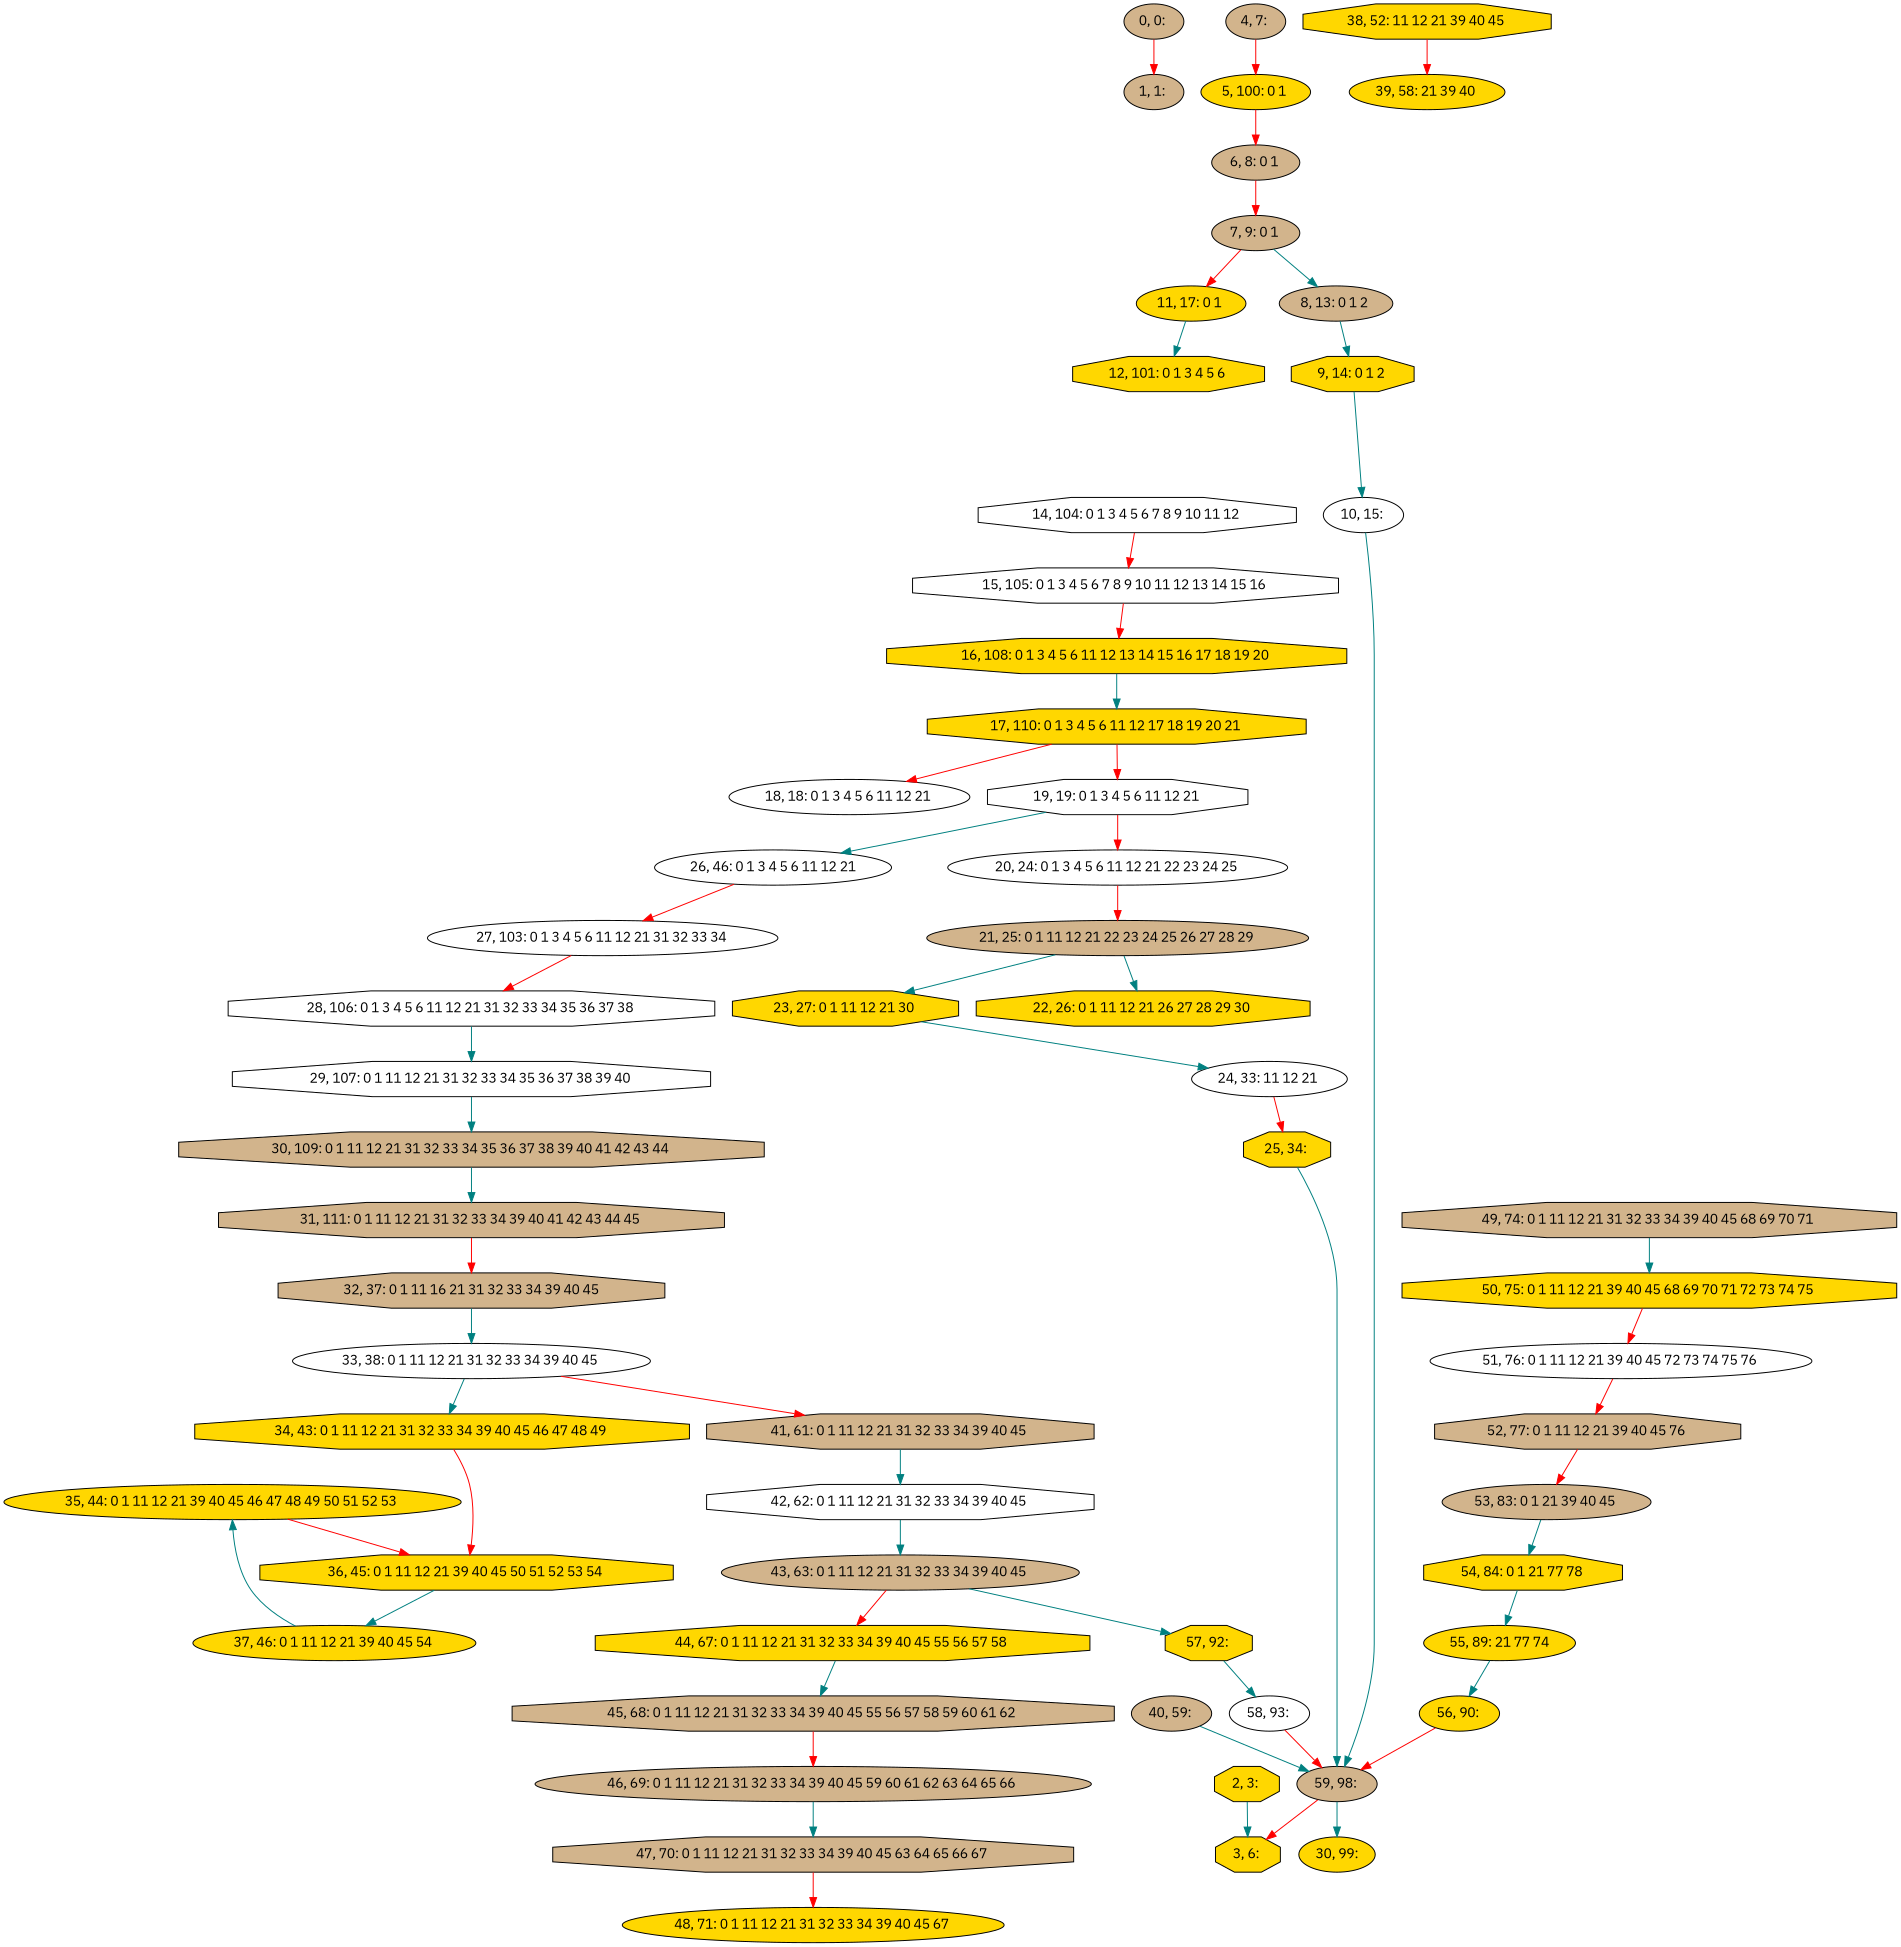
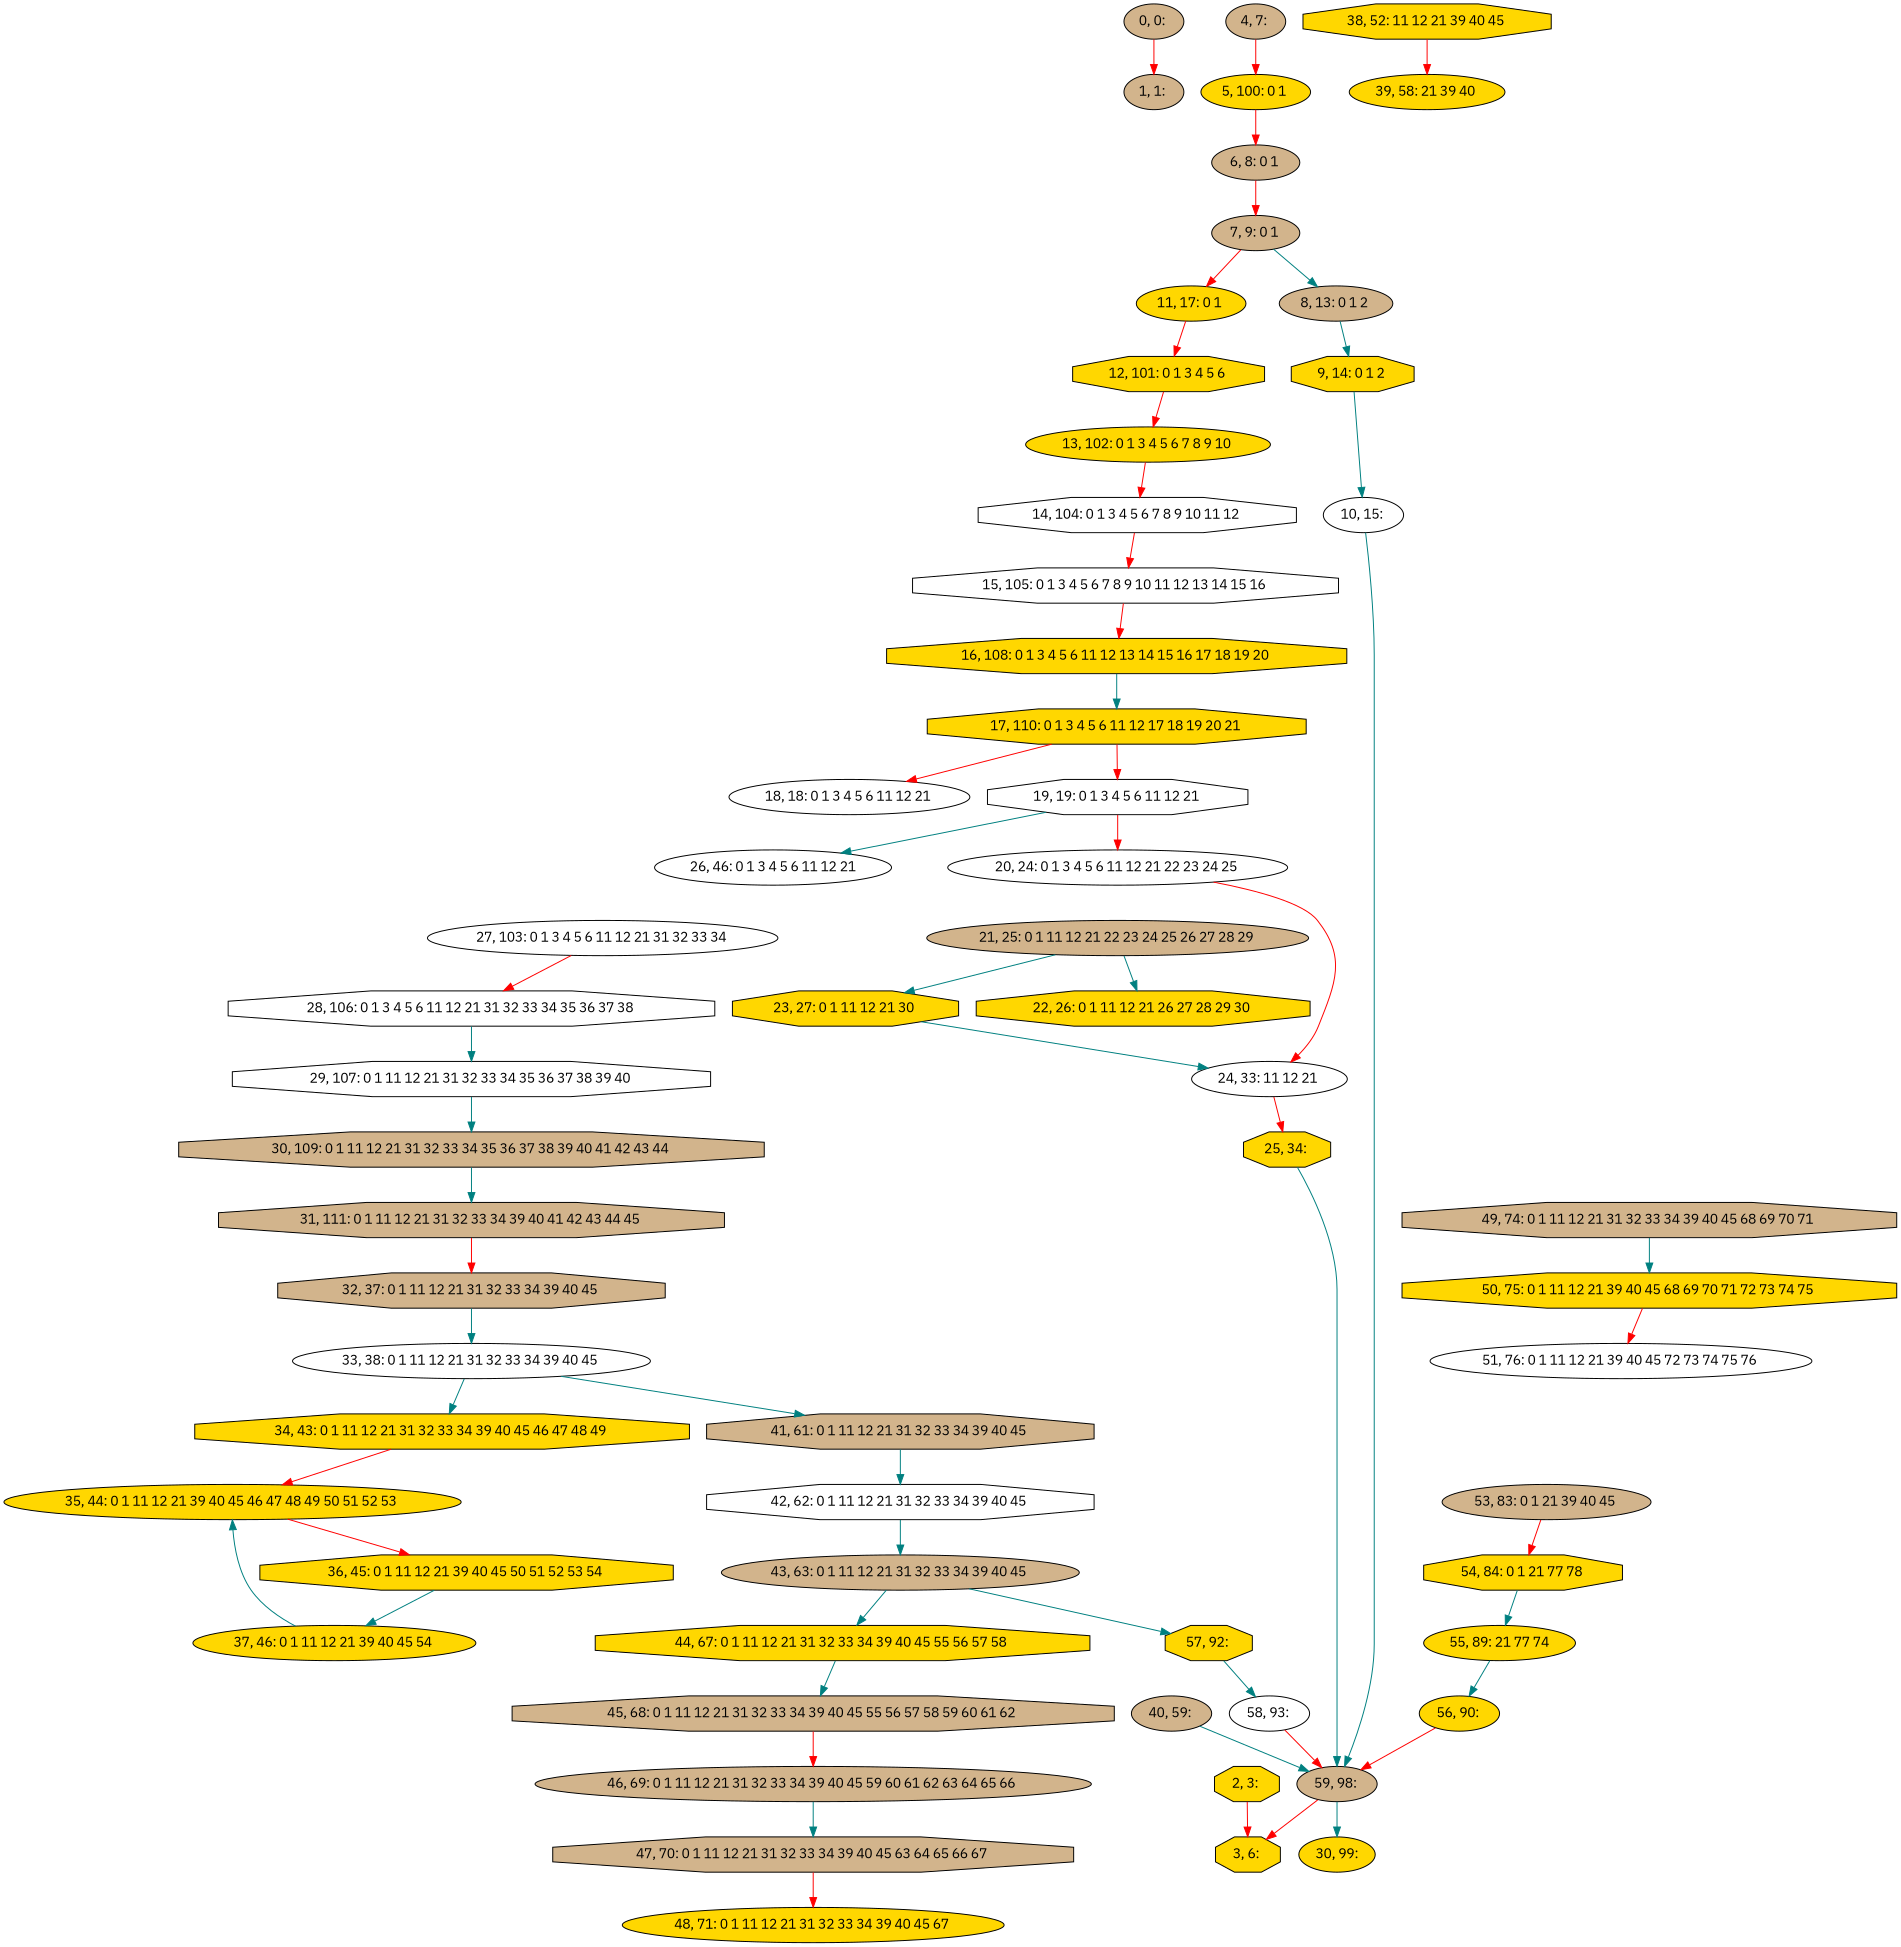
edge "11, 17: 0 1" -> "12, 101: 0 1 3 4 5 6": color teal -> red
node "13, 102: 0 1 3 4 5 6 7 8 9 10": added
edge "20, 24: 0 1 3 4 5 6 11 12 21 22 23 24 25" -> "21, 25: 0 1 11 12 21 22 23 24 25 26 27 28 29": now "20, 24: 0 1 3 4 5 6 11 12 21 22 23 24 25" -> "24, 33: 11 12 21"
edge "26, 46: 0 1 3 4 5 6 11 12 21" -> "27, 103: 0 1 3 4 5 6 11 12 21 31 32 33 34": removed
node "32, 37: 0 1 11 16 21 31 32 33 34 39 40 45": label "32, 37: 0 1 11 16 21 31 32 33 34 39 40 45" -> "32, 37: 0 1 11 12 21 31 32 33 34 39 40 45"
edge "33, 38: 0 1 11 12 21 31 32 33 34 39 40 45" -> "41, 61: 0 1 11 12 21 31 32 33 34 39 40 45": color red -> teal
node "52, 77: 0 1 11 12 21 39 40 45 76": removed
edge "34, 43: 0 1 11 12 21 31 32 33 34 39 40 45 46 47 48 49" -> "36, 45: 0 1 11 12 21 39 40 45 50 51 52 53 54": now "34, 43: 0 1 11 12 21 31 32 33 34 39 40 45 46 47 48 49" -> "35, 44: 0 1 11 12 21 39 40 45 46 47 48 49 50 51 52 53"
edge "53, 83: 0 1 21 39 40 45" -> "54, 84: 0 1 21 77 78": color teal -> red
edge "43, 63: 0 1 11 12 21 31 32 33 34 39 40 45" -> "44, 67: 0 1 11 12 21 31 32 33 34 39 40 45 55 56 57 58": color red -> teal
edge "2, 3:" -> "3, 6:": color teal -> red
